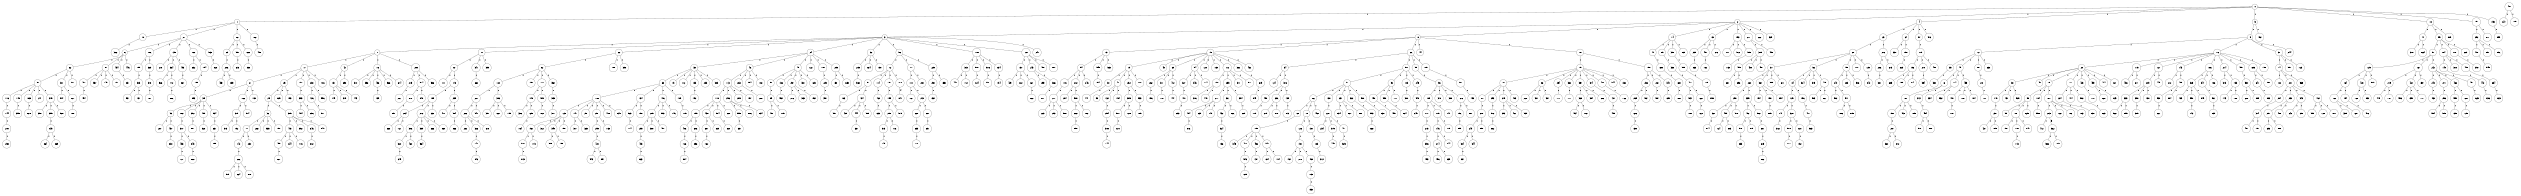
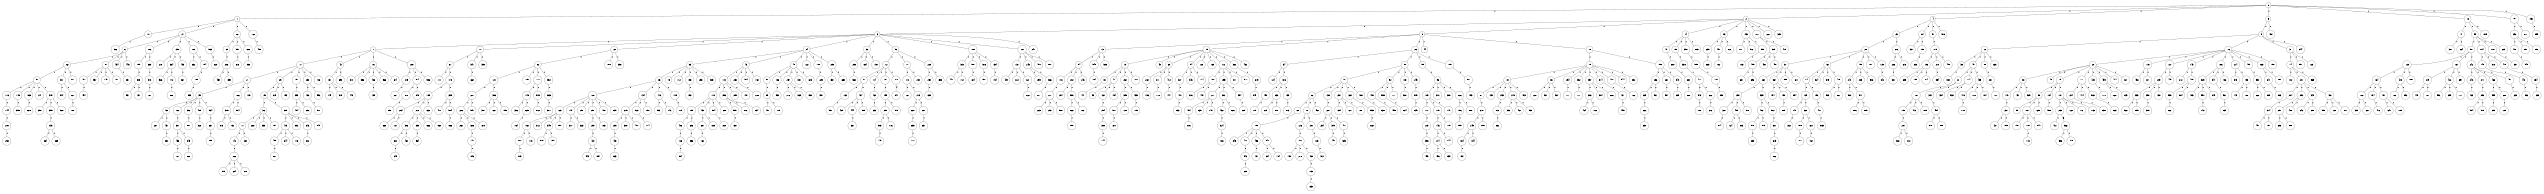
edge "164" -- "401": added, label "1"
node "139": added
edge "416" -- "275": now "134" -- "275"
